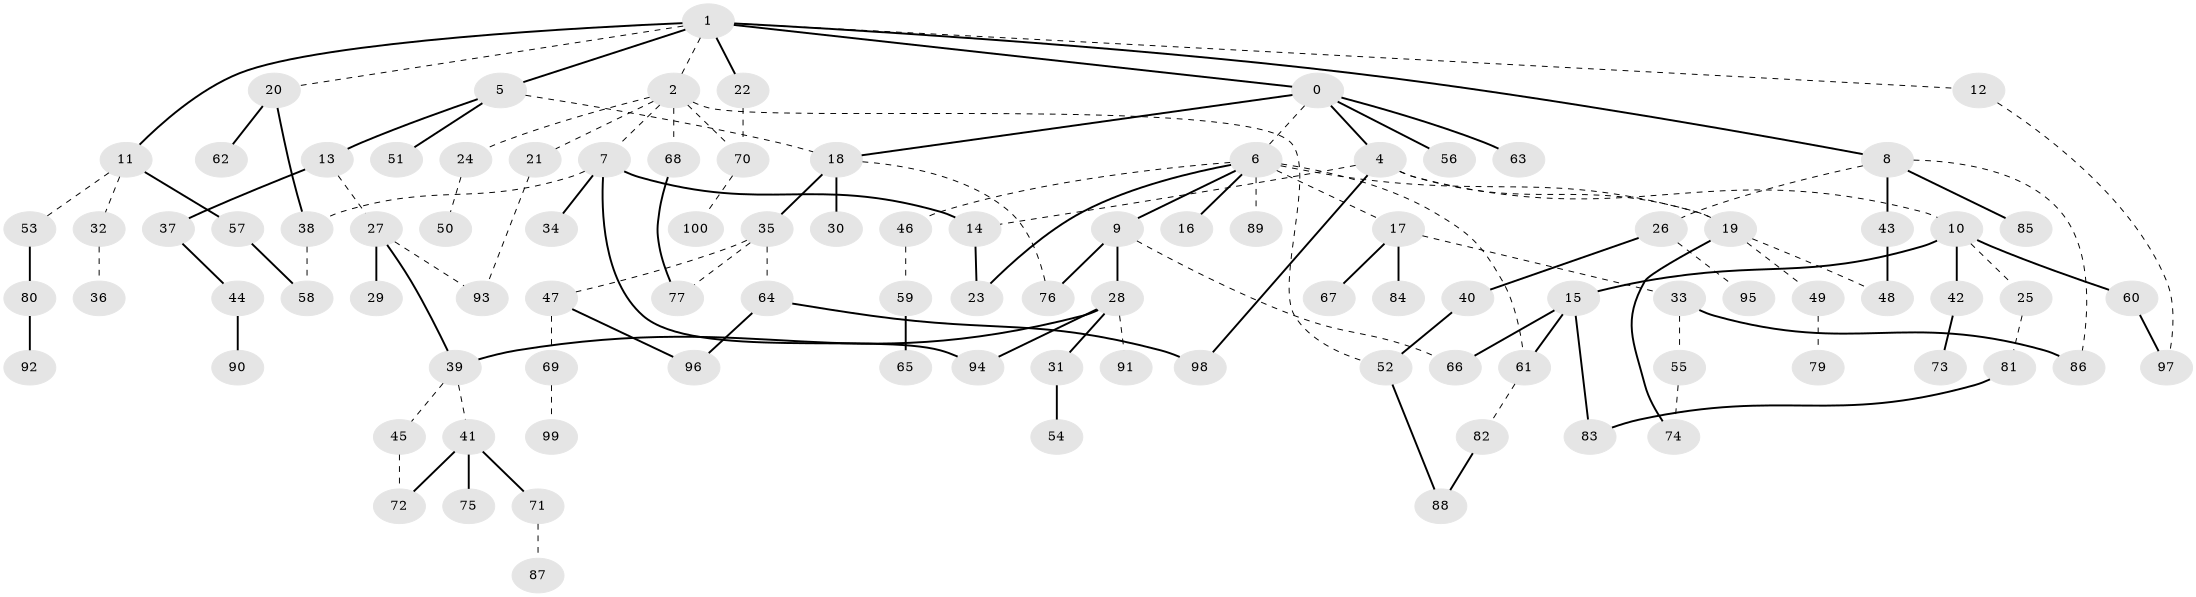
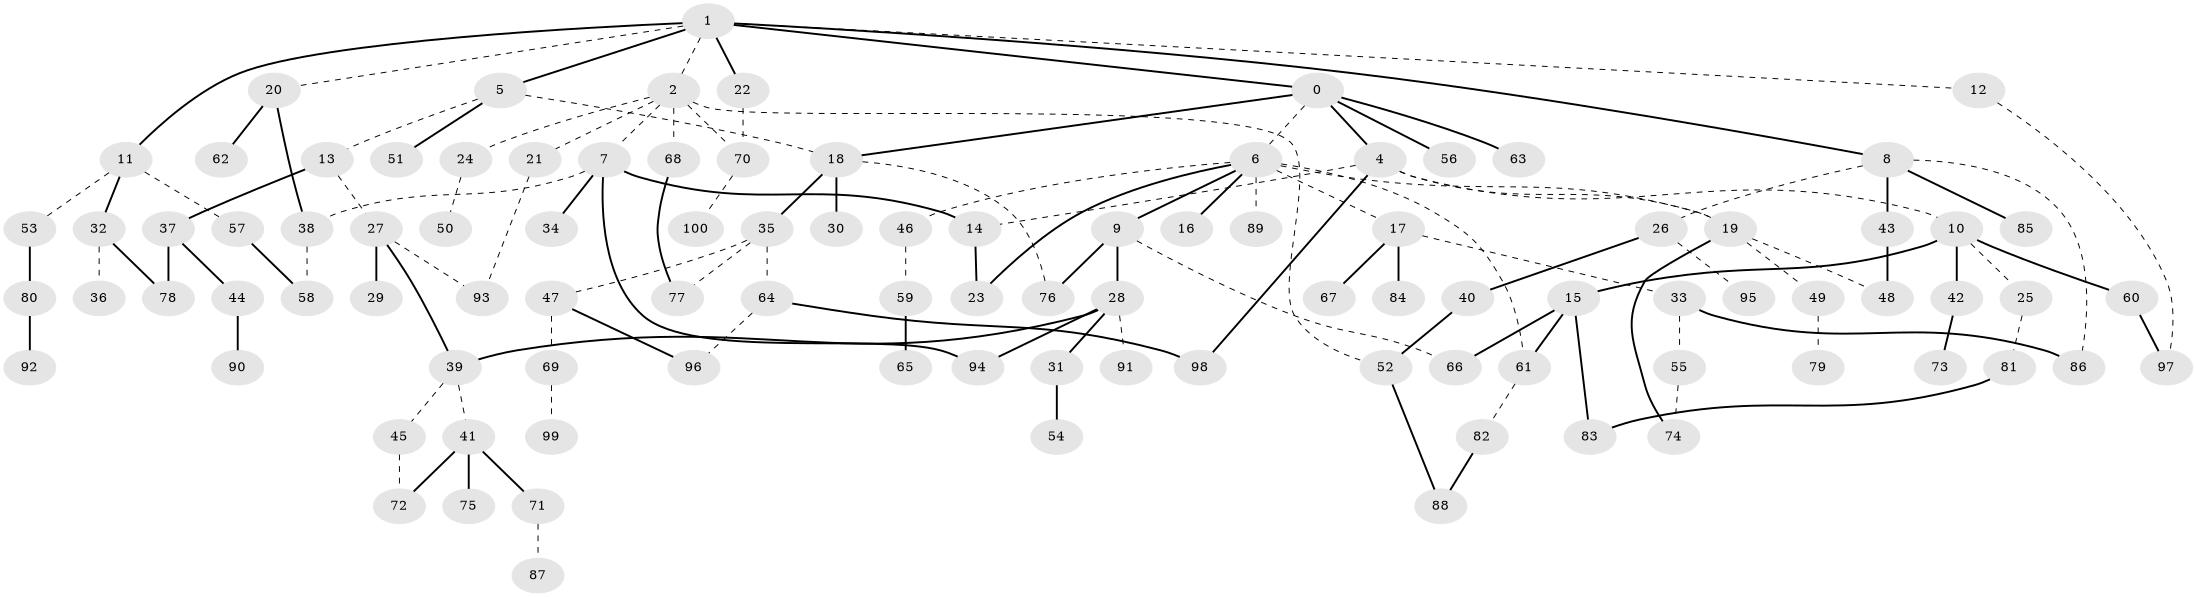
edge "5" -- "13": style bold -> dashed
edge "11" -- "32": style dashed -> bold
edge "11" -- "57": style bold -> dashed
node "78": added
edge "64" -- "96": style bold -> dashed
